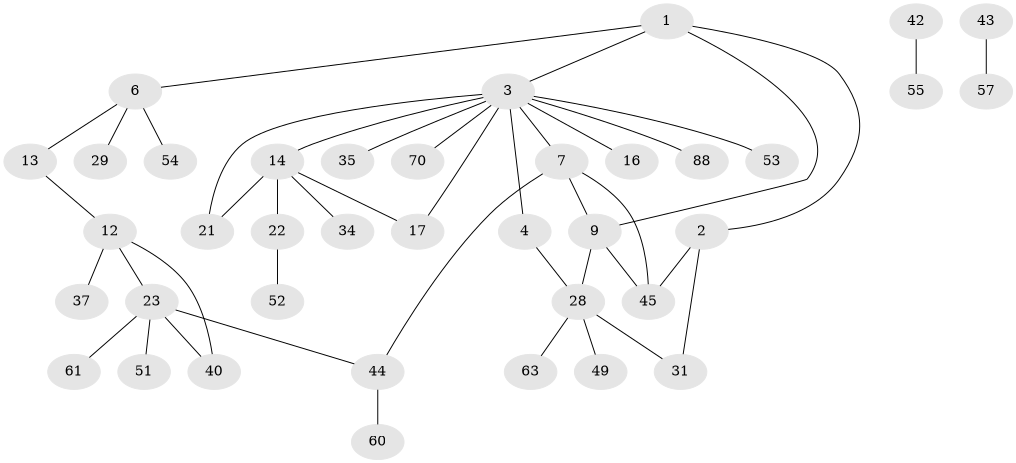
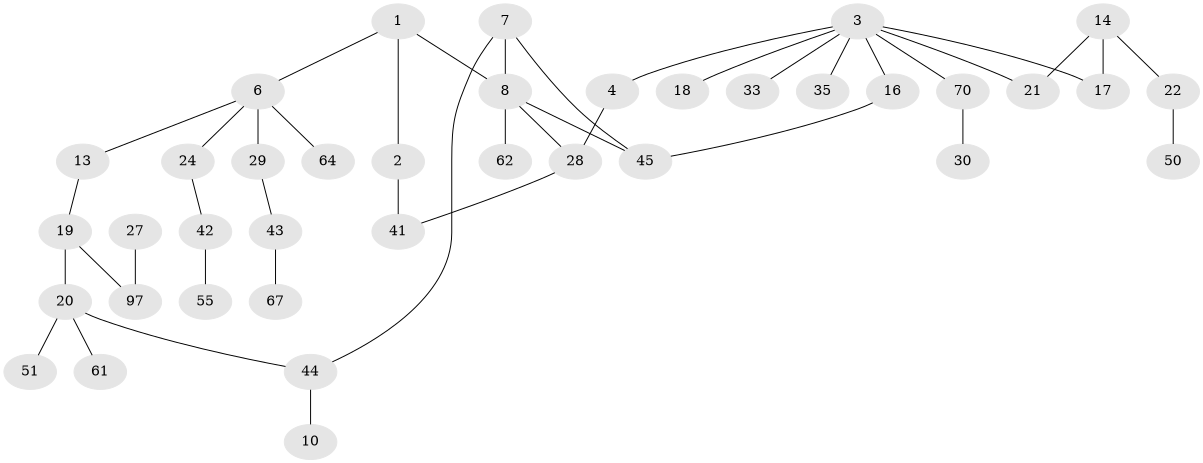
edge "1" -- "3": removed
node "57": label "57" -> "67"
edge "3" -- "14": removed
edge "3" -- "7": removed
node "54": label "54" -> "64"
node "24": added
node "62": added
node "88": label "88" -> "18"
node "53": label "53" -> "33"
node "30": added
edge "29" -- "43": added
node "12": label "12" -> "19"
node "27": added
node "34": removed
node "9": label "9" -> "8"
edge "2" -- "45": now "16" -- "45"
node "37": label "37" -> "97"
node "23": label "23" -> "20"
node "52": label "52" -> "50"
node "40": removed
node "63": removed
node "49": removed
node "31": label "31" -> "41"
node "60": label "60" -> "10"
